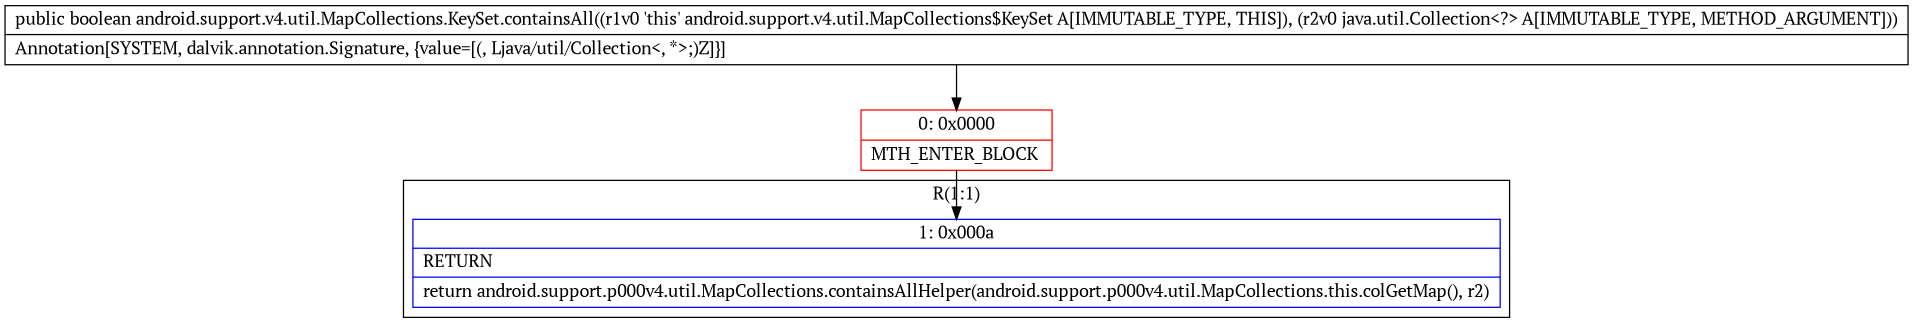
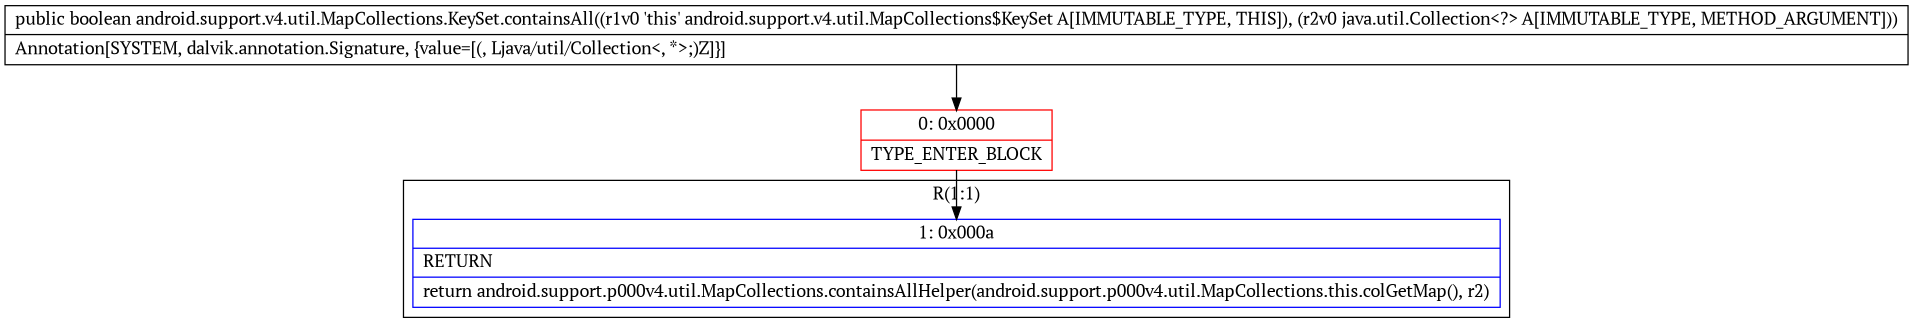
node "0: 0x0000": text "MTH_ENTER_BLOCK" -> "TYPE_ENTER_BLOCK"
